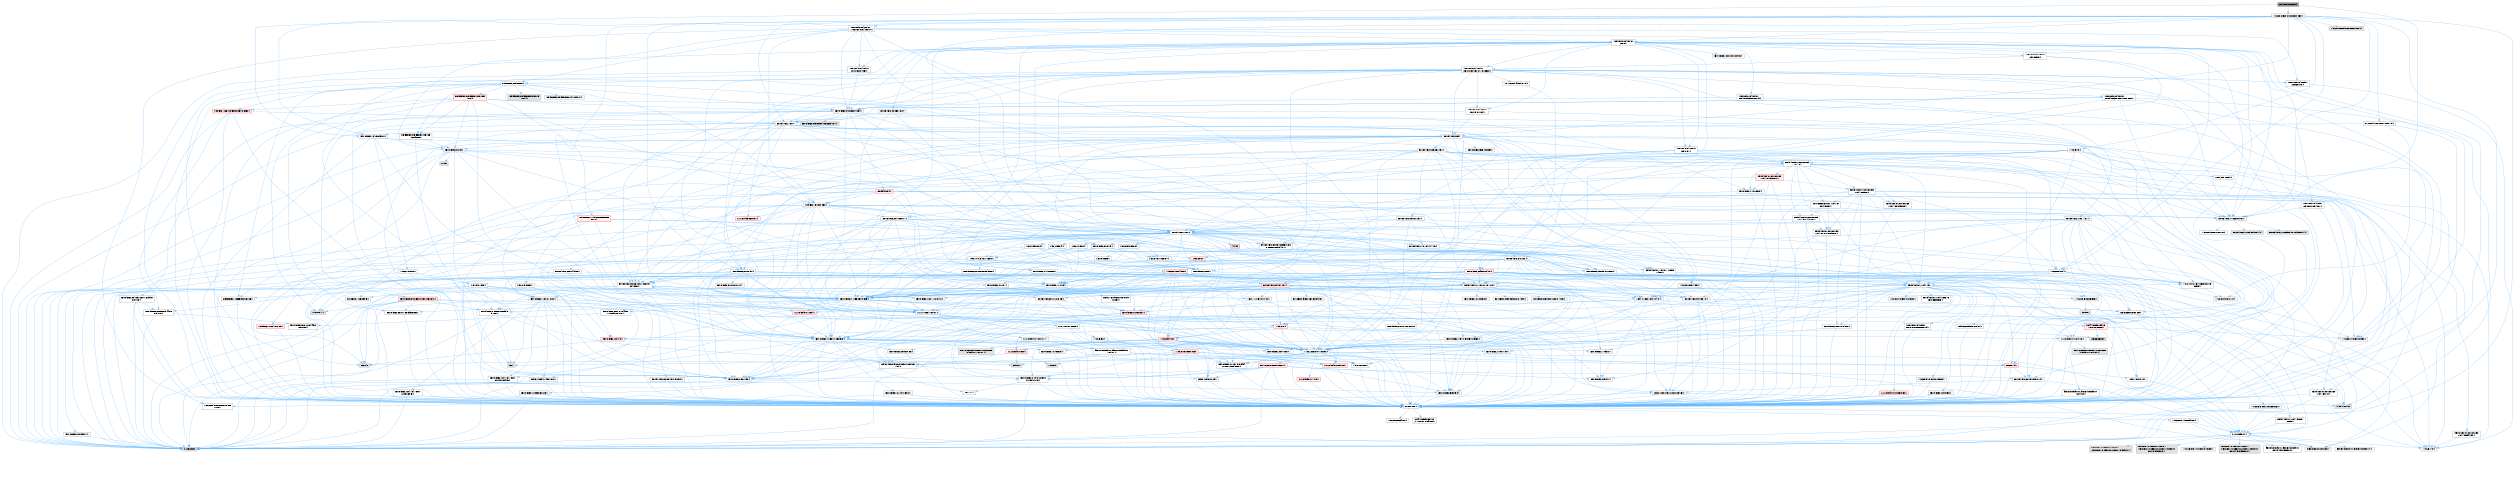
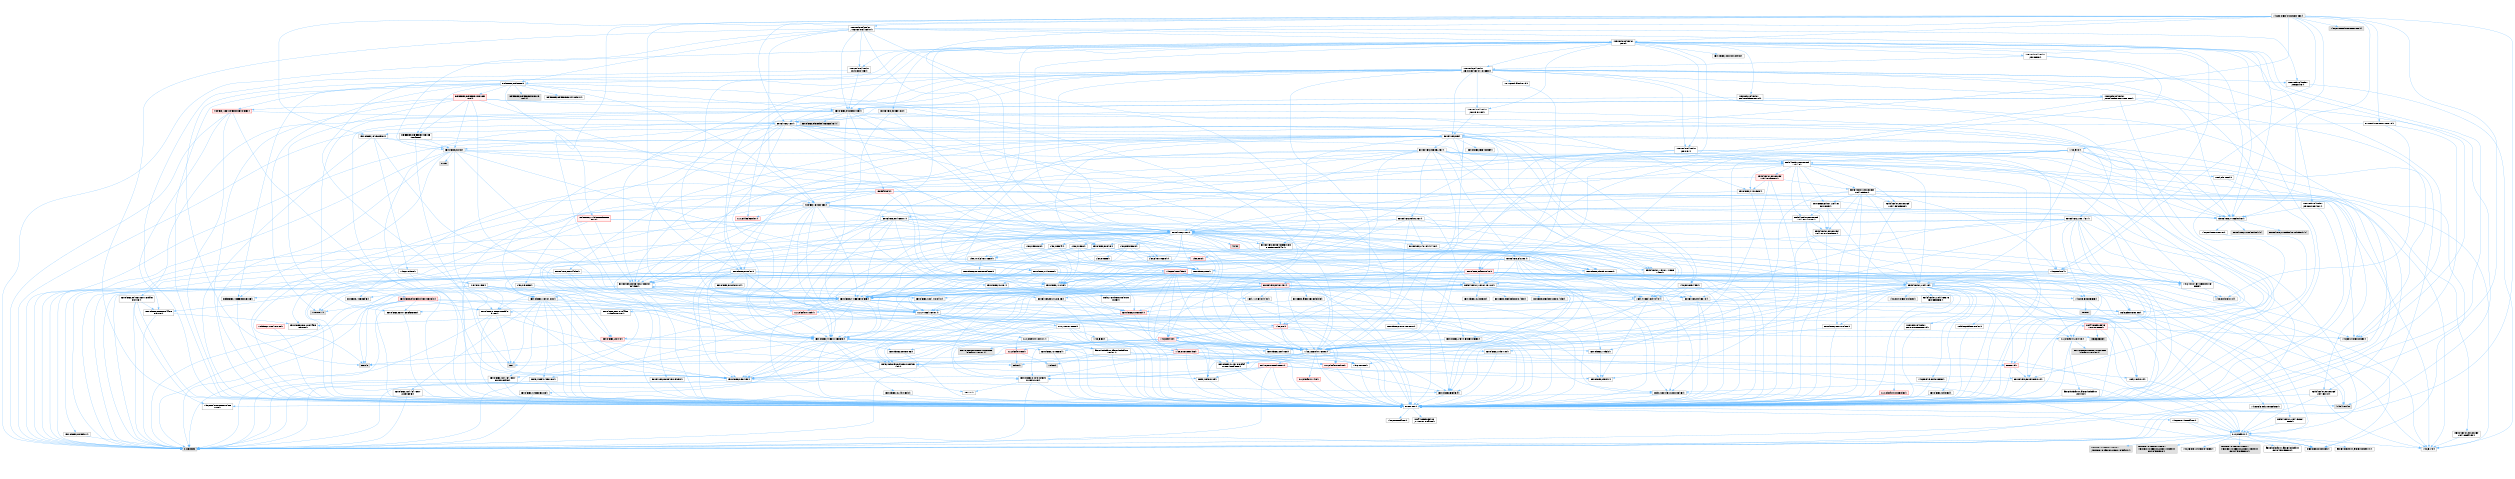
node "StringFormatter.h": removed
edge "UObject/NameTypes.h" -> "UObject/UnrealNames.h": now "UObject/NameTypes.h" -> "Templates/CopyQualifiers FromTo.h"
